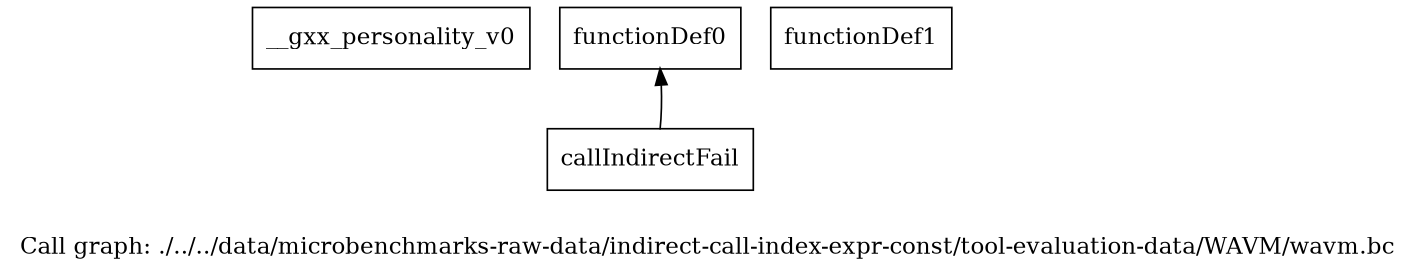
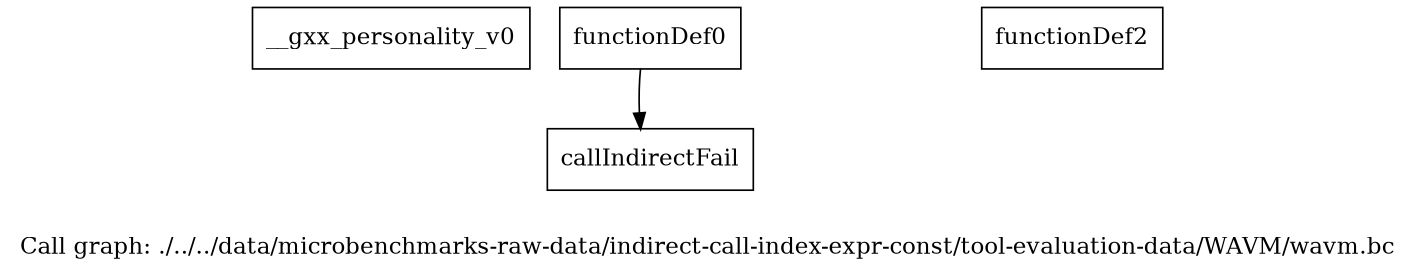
node "functionDef1": removed
node "functionDef2": added
edge "callIndirectFail" -> "functionDef0": reversed
